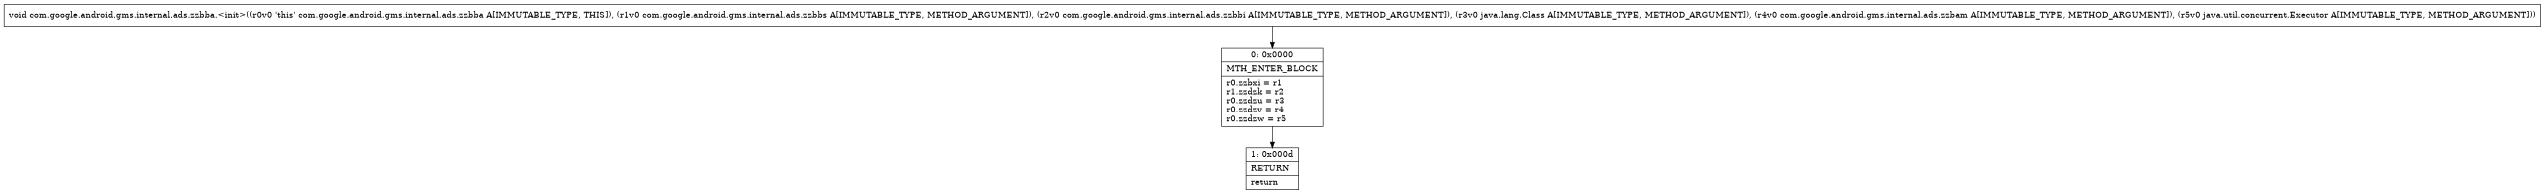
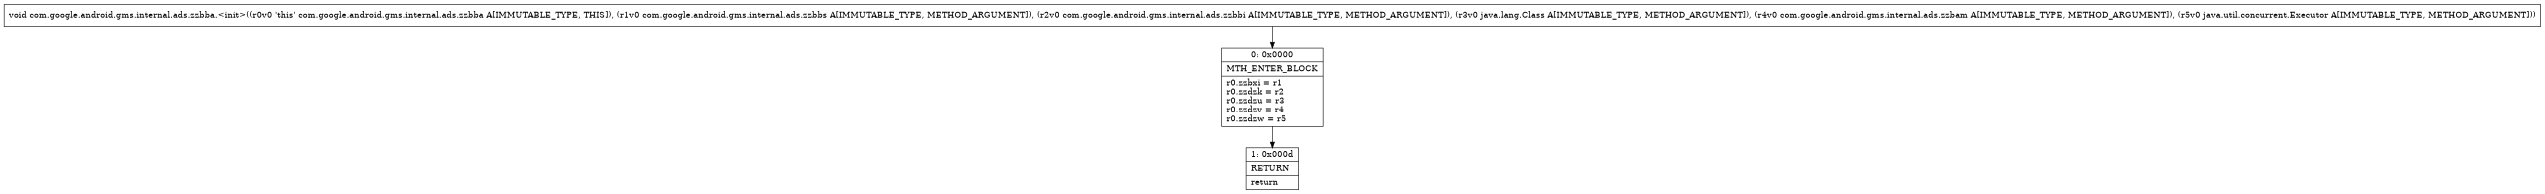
node "0: 0x0000": text "r1.zzdzk = r2" -> "r0.zzdzk = r2"
